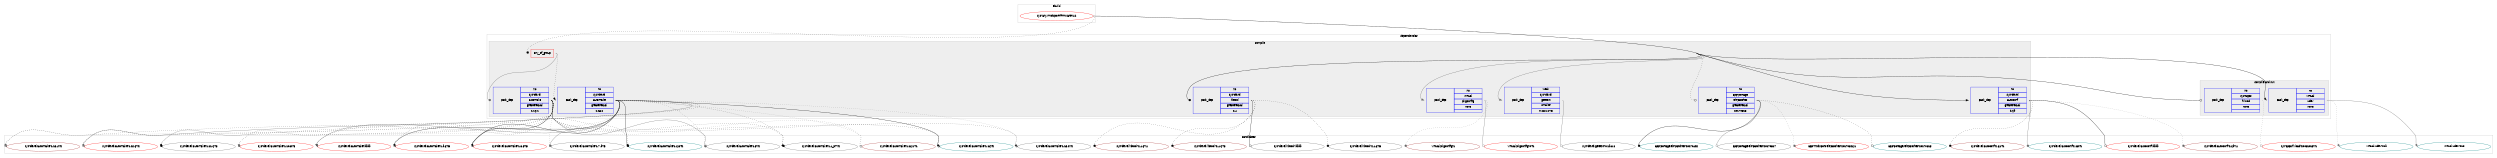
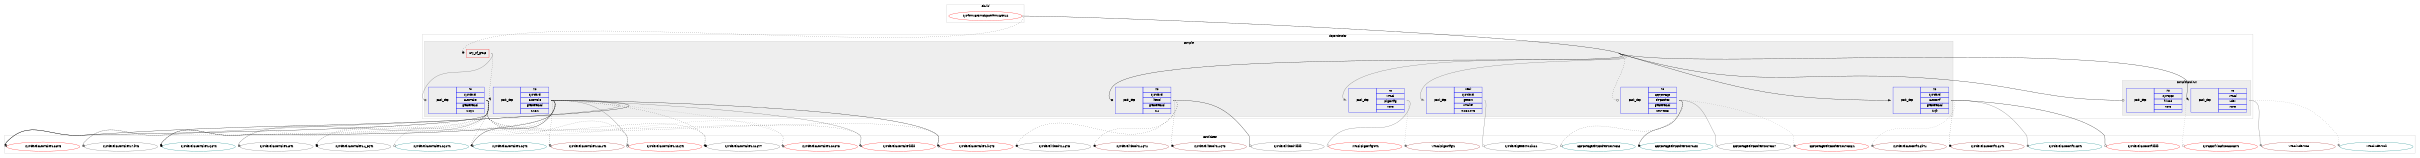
node "sys-any/midisport-firmware-1.2": label "sys-any/midisport-firmware-1.2" -> "sys-firmware/midisport-firmware-1.2"
node "sys-devel/automake-1.11.6-r3": label "sys-devel/automake-1.11.6-r3" -> "sys-devel/automake-1.11.6-r7"
node "sys-devel/automake-1.4_p7-r2": label "sys-devel/automake-1.4_p7-r2" -> "sys-devel/automake-1.4_p6-r2"
node "sys-devel/automake-1.16.1-r1": color brown -> teal
node "sys-devel/automake-1.15.1-r2": removed
node "app-midisport/elt-patches-20170826.1": label "app-midisport/elt-patches-20170826.1" -> "app-portage/elt-patches-20170826.1"
node "virtual/udev-215": color teal -> brown
